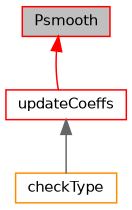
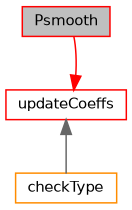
edge "updateCoeffs" -> "Psmooth": reversed
